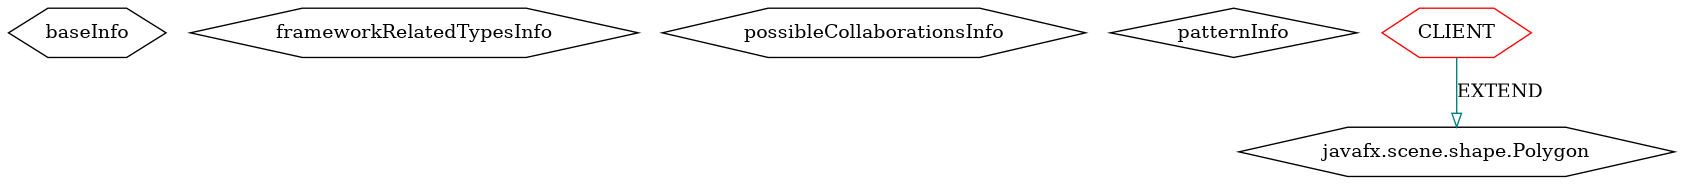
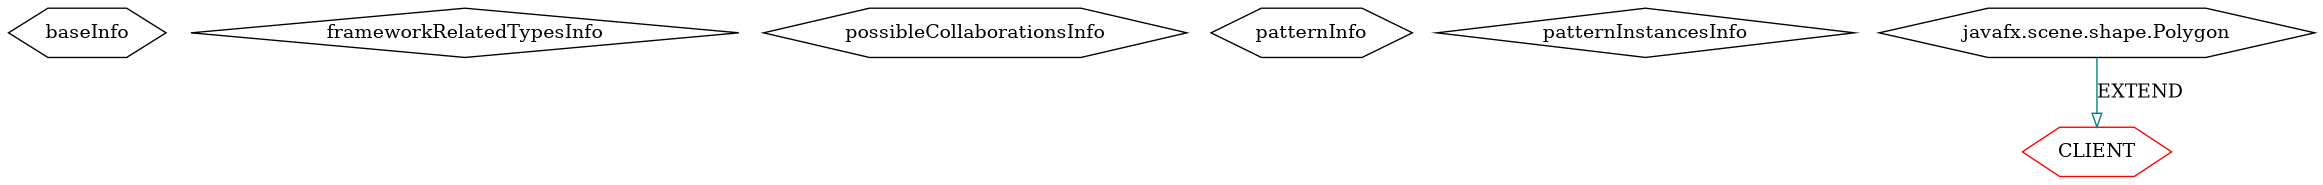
node "frameworkRelatedTypesInfo": shape hexagon -> diamond
node "patternInfo": shape diamond -> hexagon
node "patternInstancesInfo": added
edge "CLIENT" -> "javafx.scene.shape.Polygon": reversed
